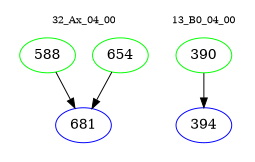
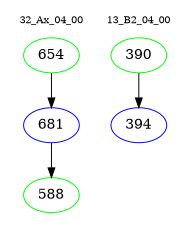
cluster "13_B0_04_00": label "13_B0_04_00" -> "13_B2_04_00"
edge "588" -> "681": reversed
